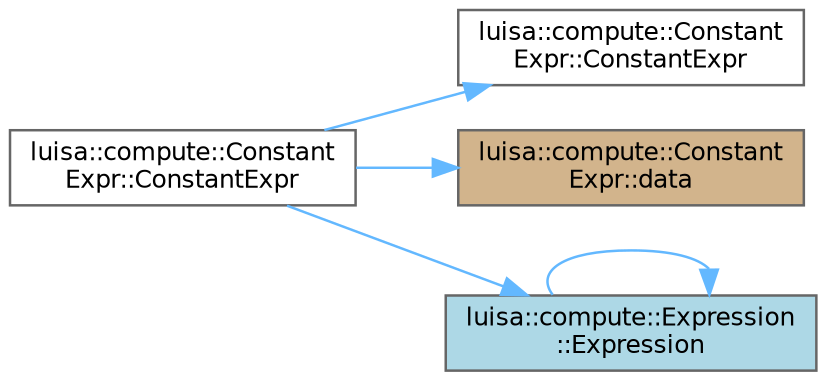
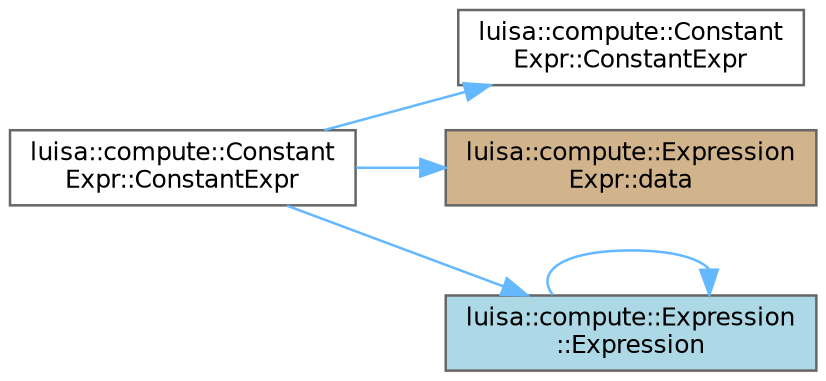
node "luisa::compute::Constant Expr::data": label "luisa::compute::Constant Expr::data" -> "luisa::compute::Expression Expr::data"
